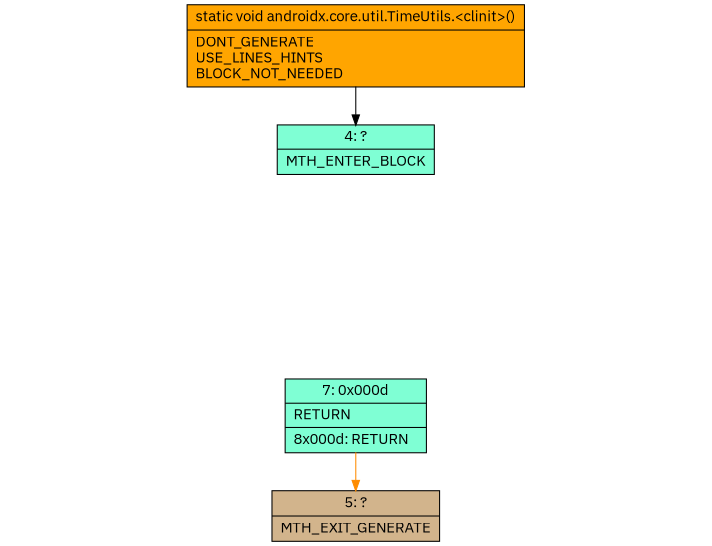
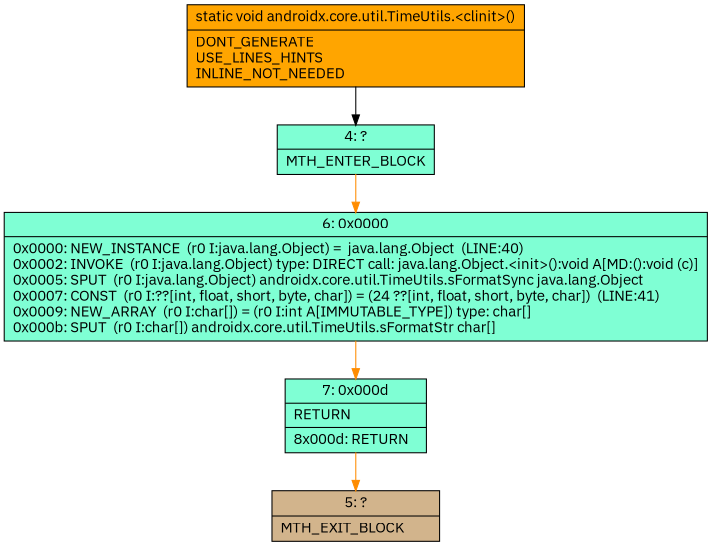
node "static void androidx.core.util.TimeUtils.<clinit>()": text "BLOCK_NOT_NEEDED" -> "INLINE_NOT_NEEDED"
node "6: 0x0000": added
node "5: ?": text "MTH_EXIT_GENERATE" -> "MTH_EXIT_BLOCK"
